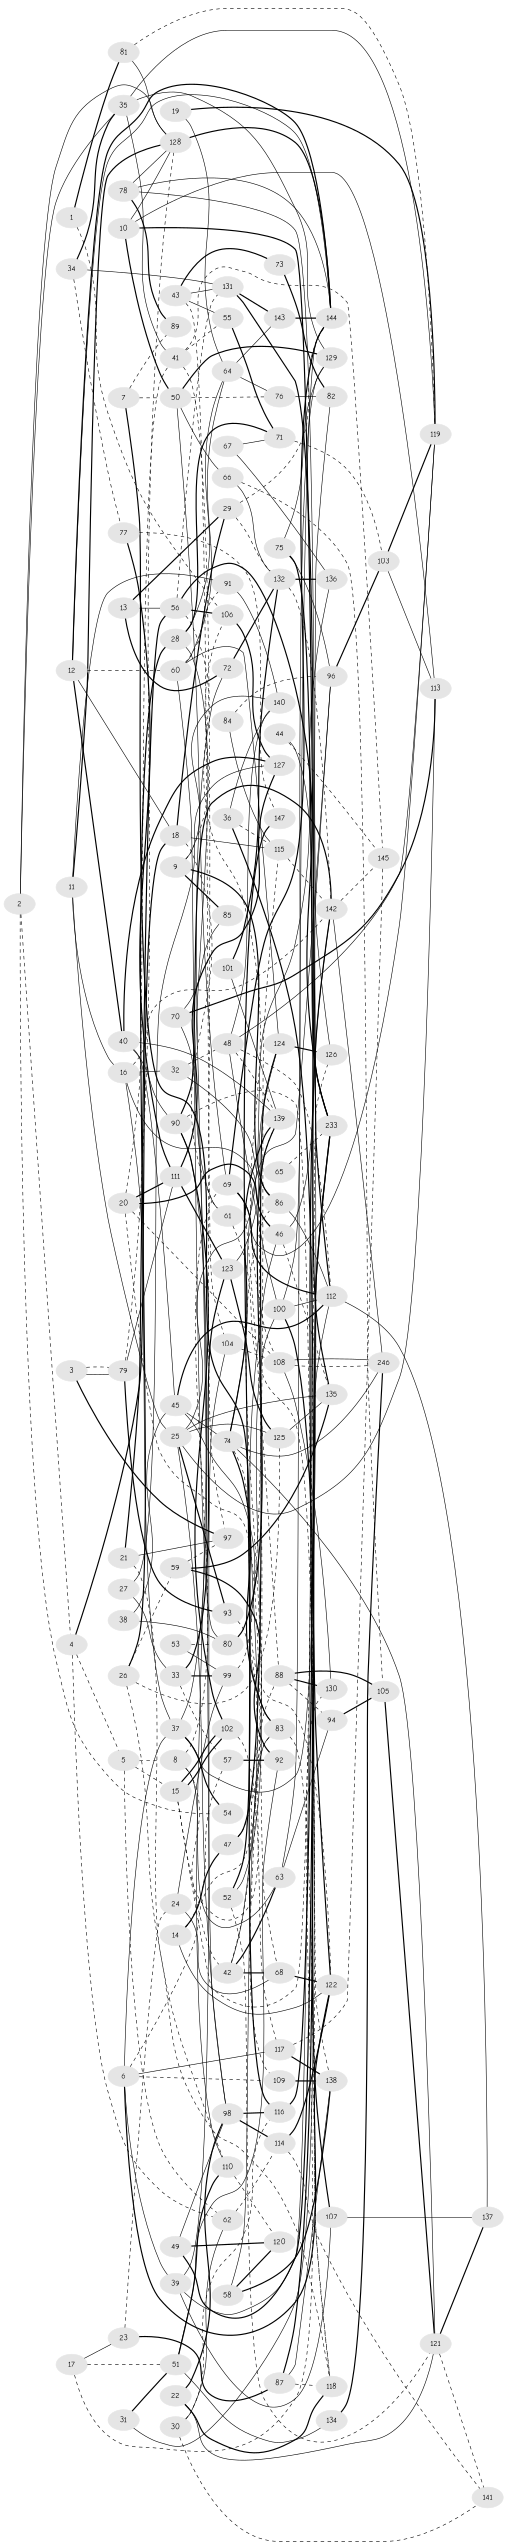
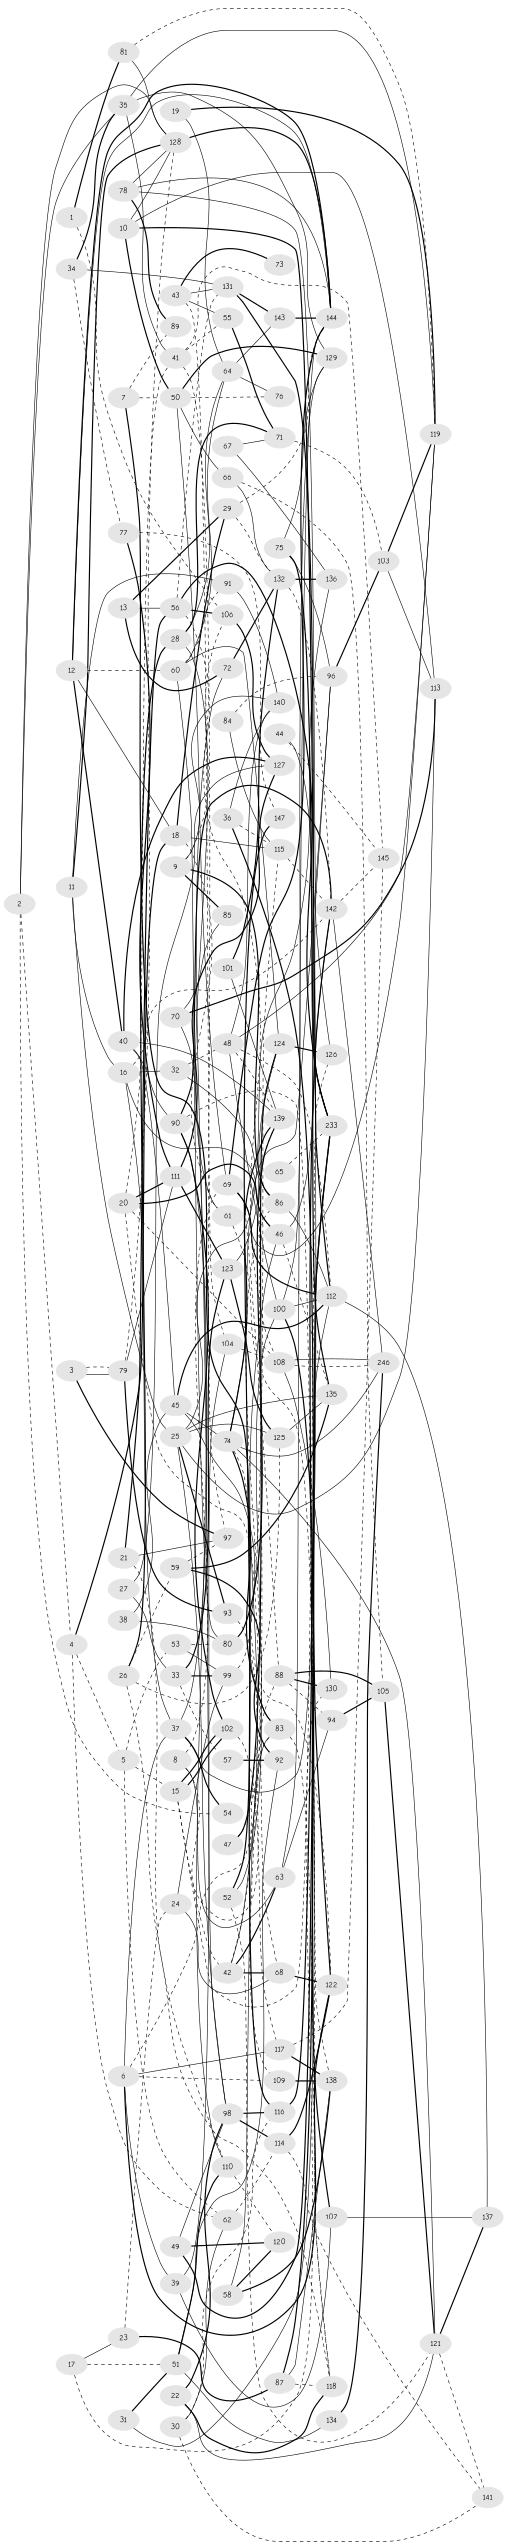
node "82": removed
edge "5" -- "8": now "5" -- "53"
node "14": removed
